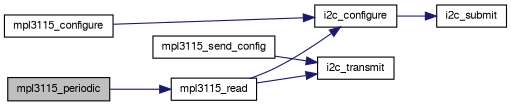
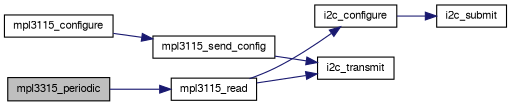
edge "mpl3115_configure" -> "i2c_configure": now "mpl3115_configure" -> "mpl3115_send_config"
node "mpl3115_periodic": label "mpl3115_periodic" -> "mpl3315_periodic"
